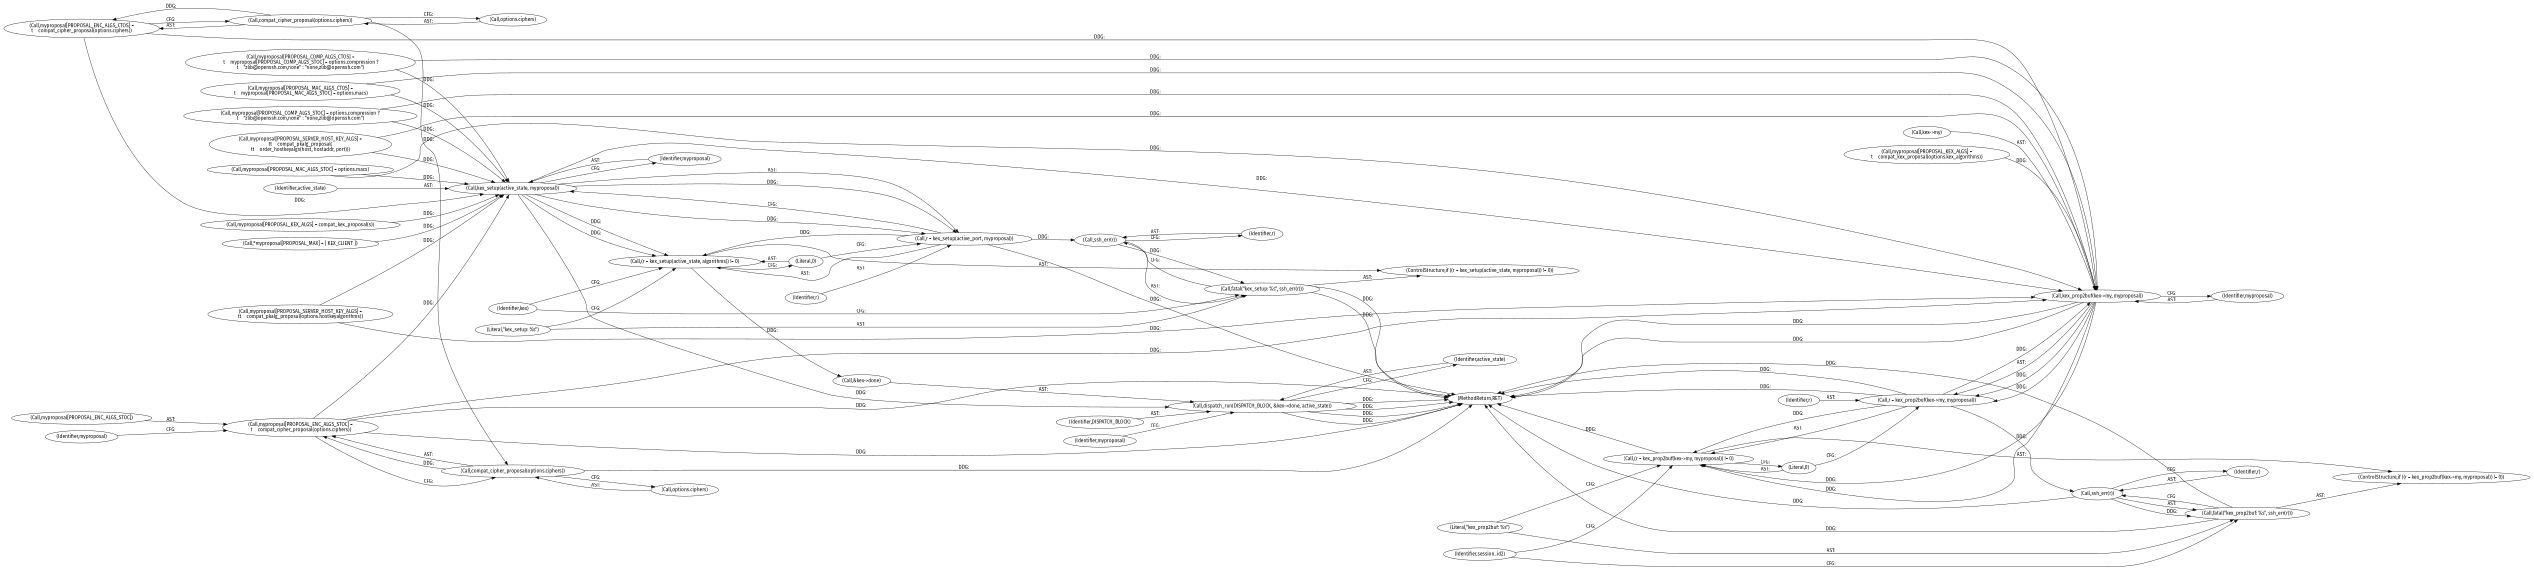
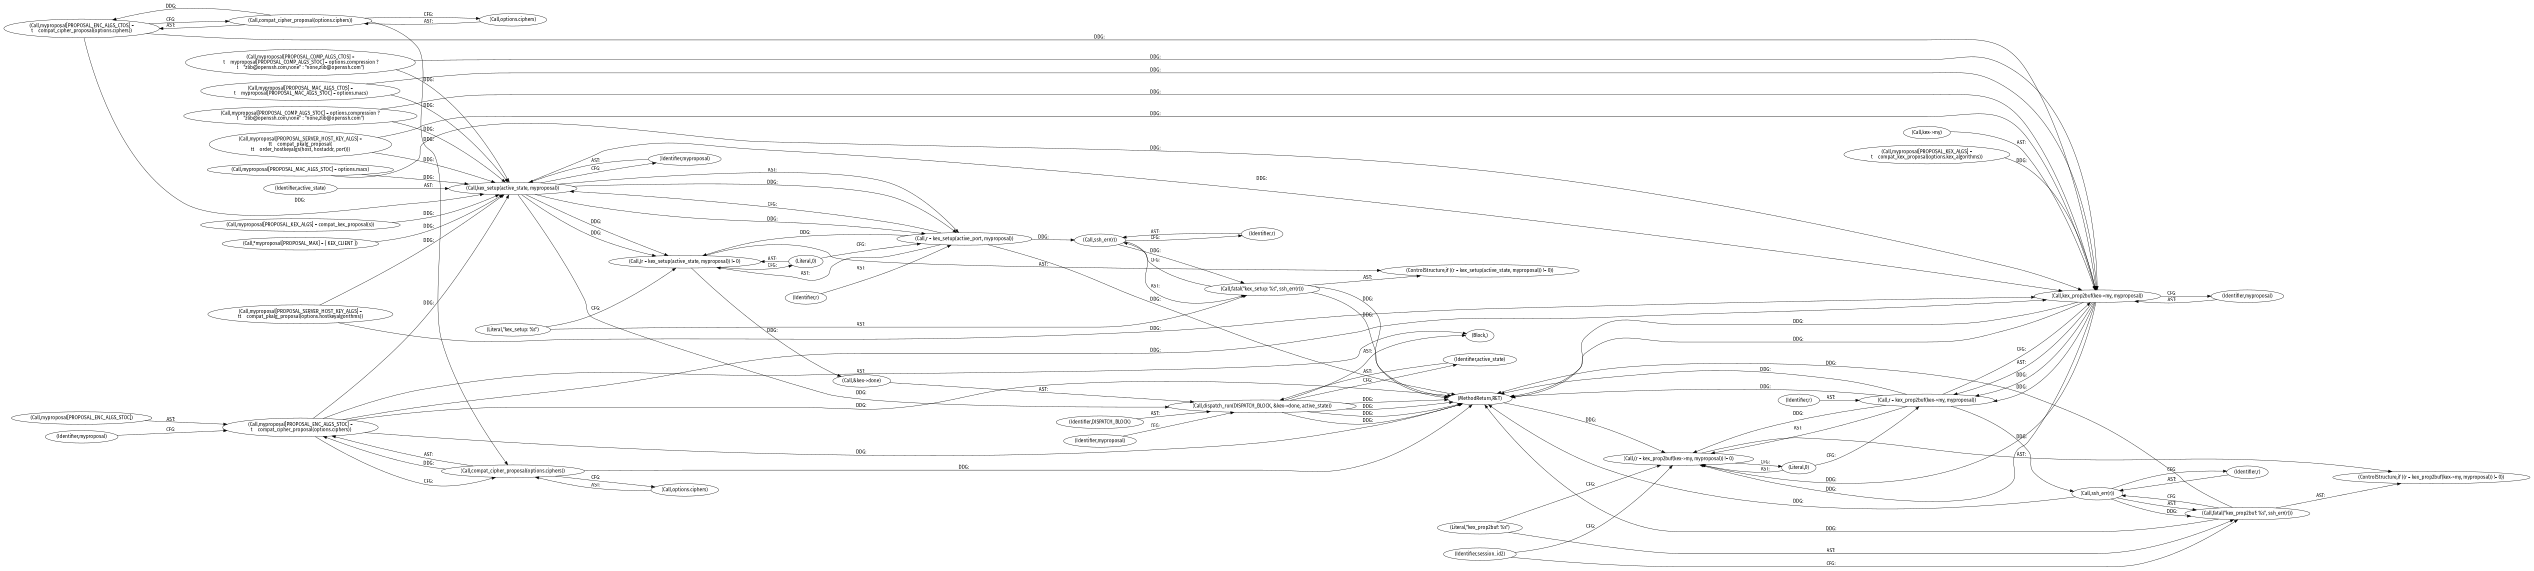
node "(Call,(r = kex_setup(active_state, algorithms)) != 0)": label "(Call,(r = kex_setup(active_state, algorithms)) != 0)" -> "(Call,(r = kex_setup(active_state, myproposal)) != 0)"
node "(Identifier,kex)": removed
node "(Block,)": added
edge "(Call,r = kex_prop2buf(kex->my, myproposal))" -> "(Call,kex_prop2buf(kex->my, myproposal))": label "DDG: " -> "CFG: "
edge "(Call,(r = kex_prop2buf(kex->my, myproposal)) != 0)" -> "(MethodReturn,RET)": reversed
